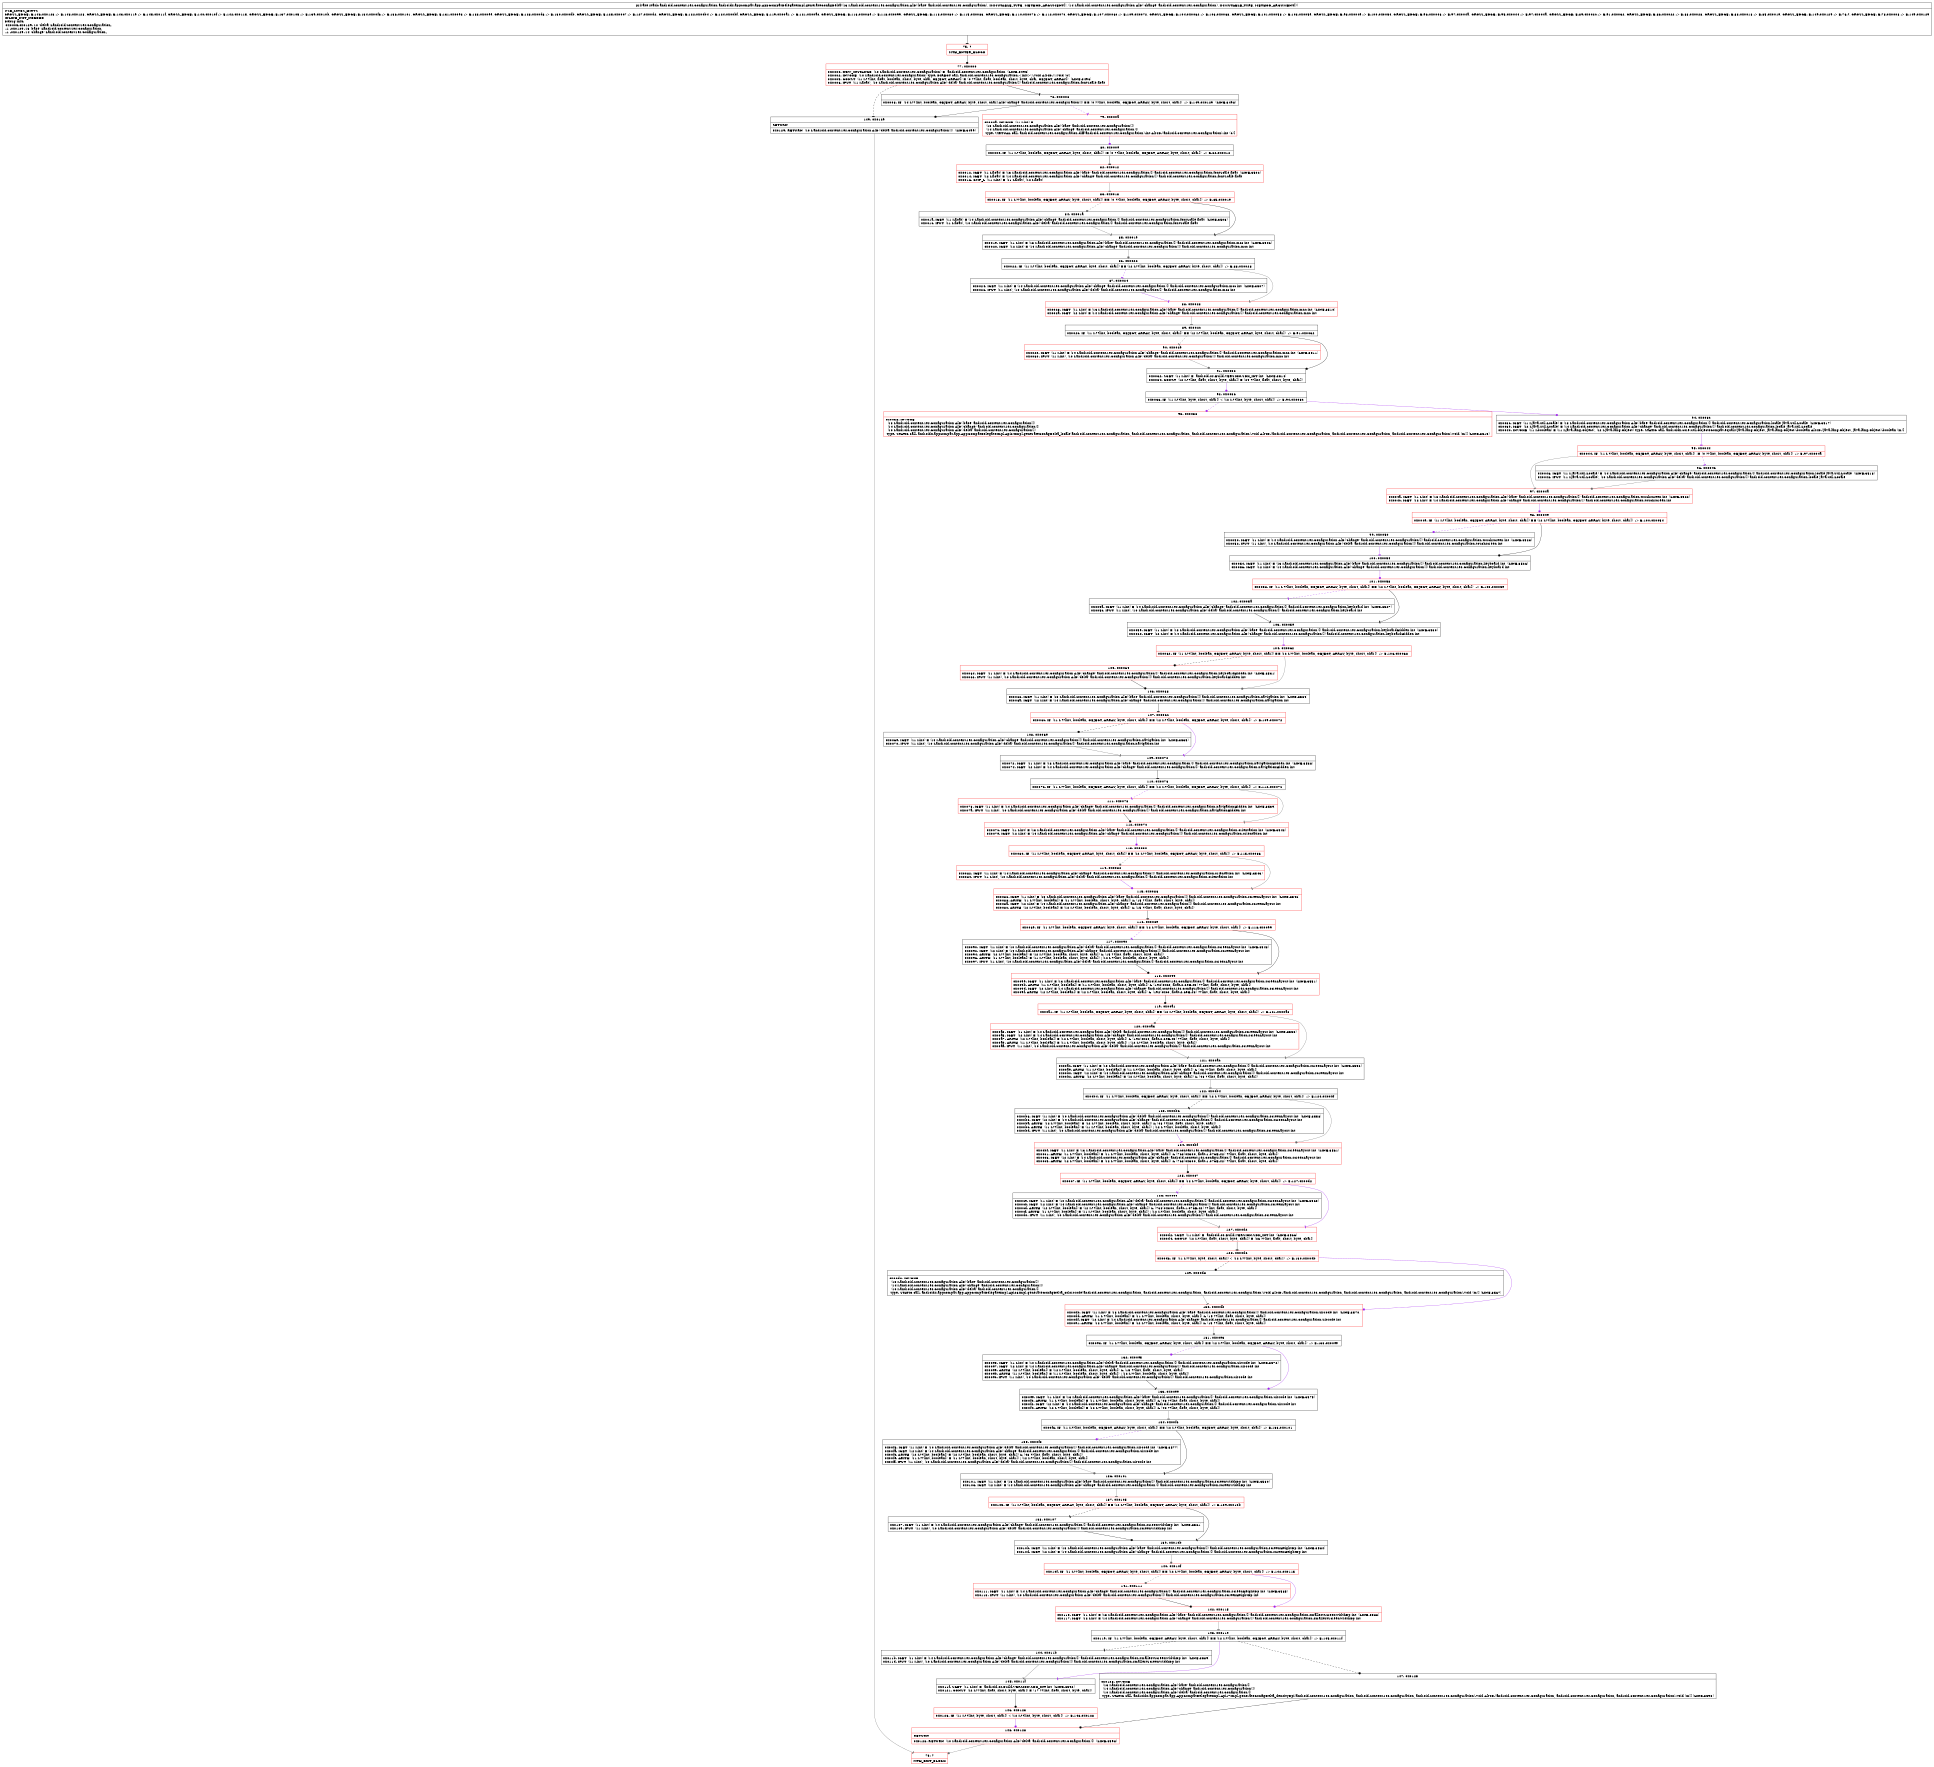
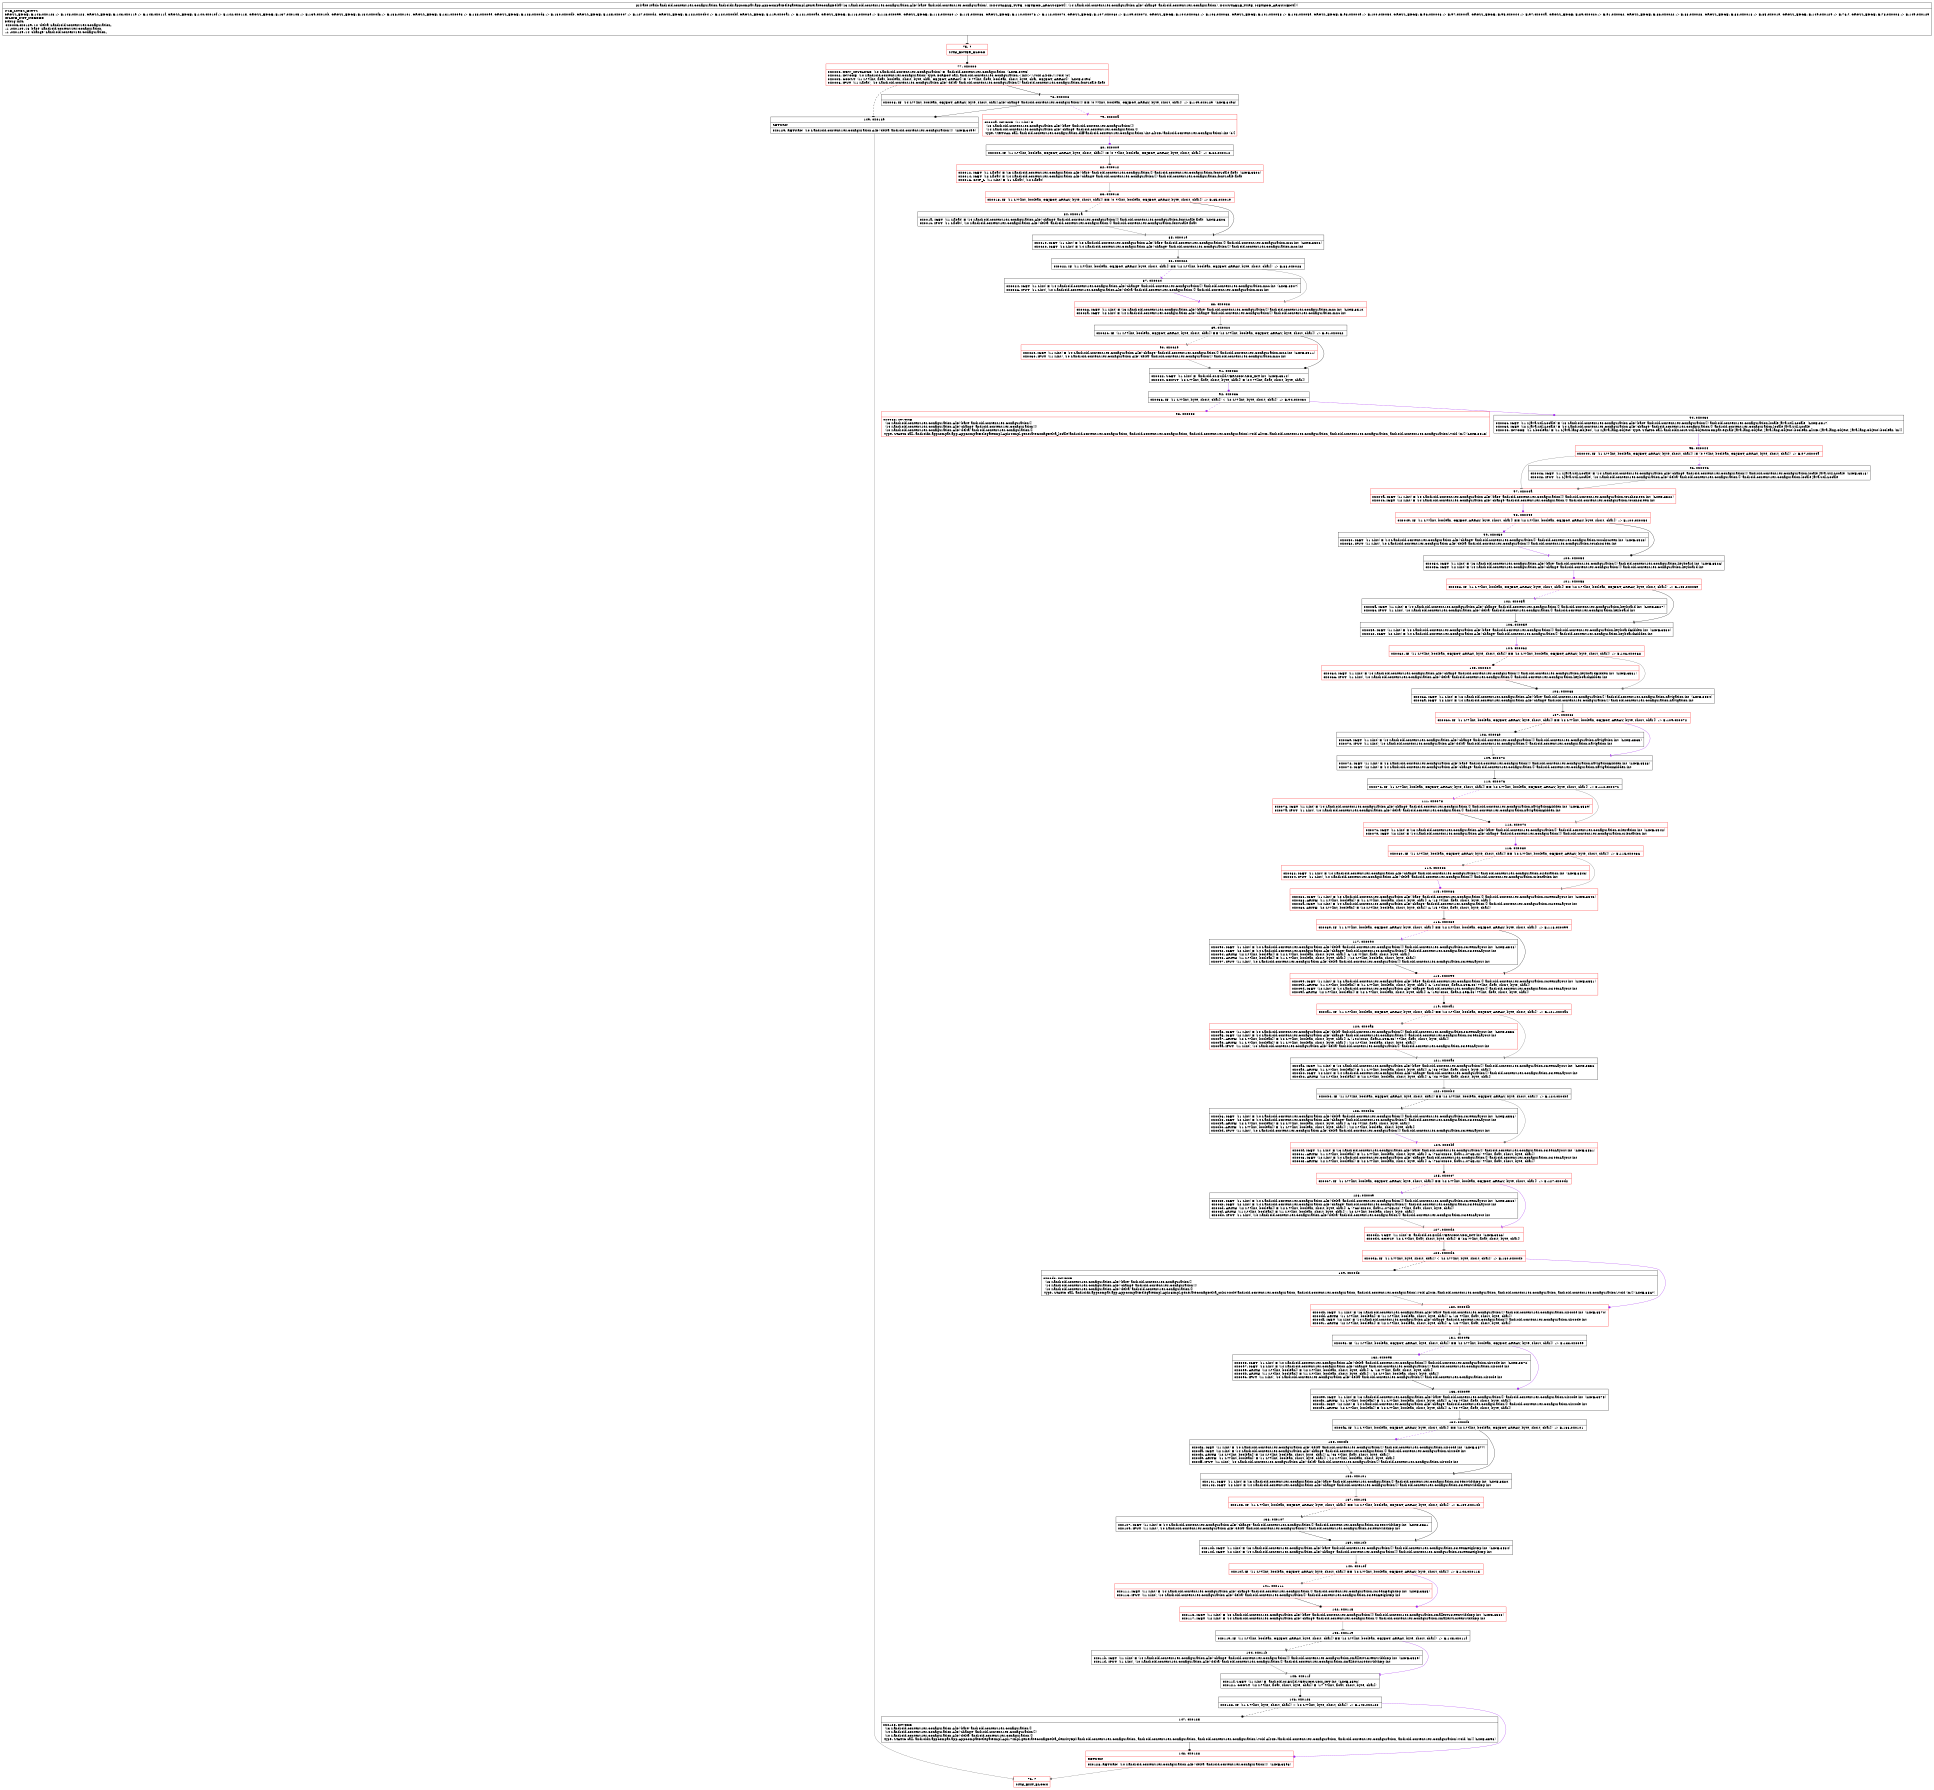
edge "143: 0x0119" -> "147: 0x0125": now "146: 0x0123" -> "147: 0x0125"
node "146: 0x0123": color red -> black
